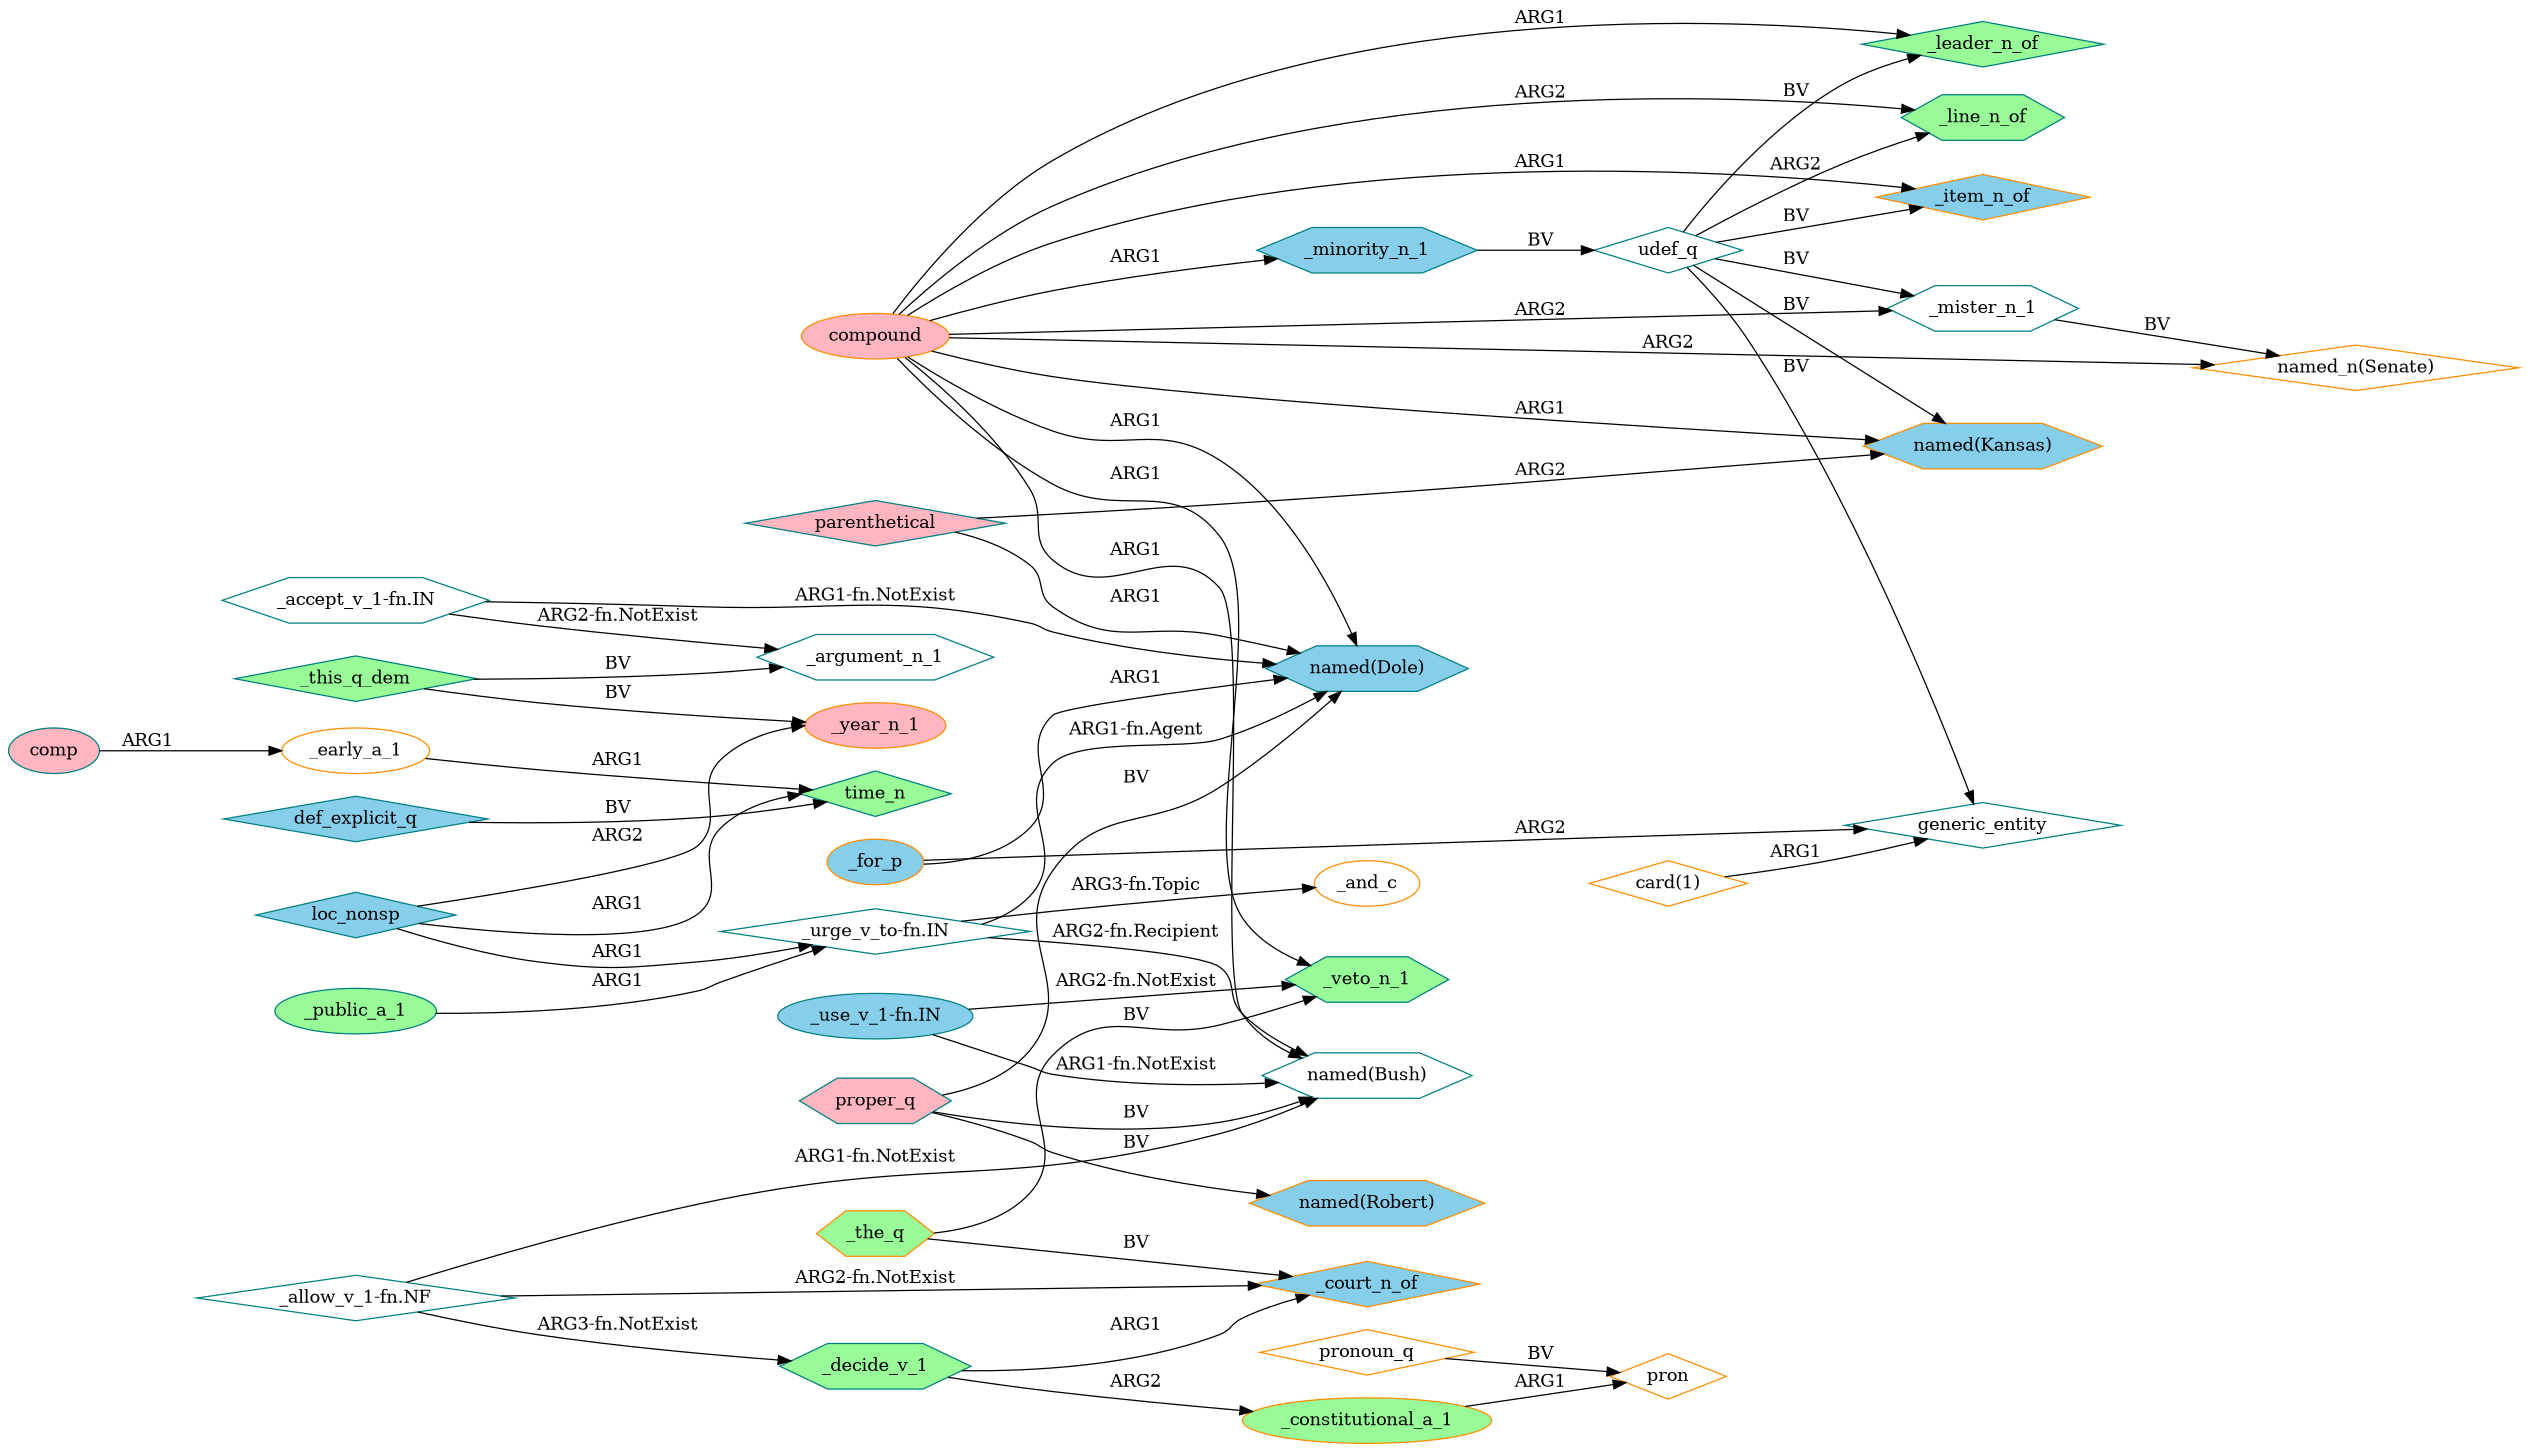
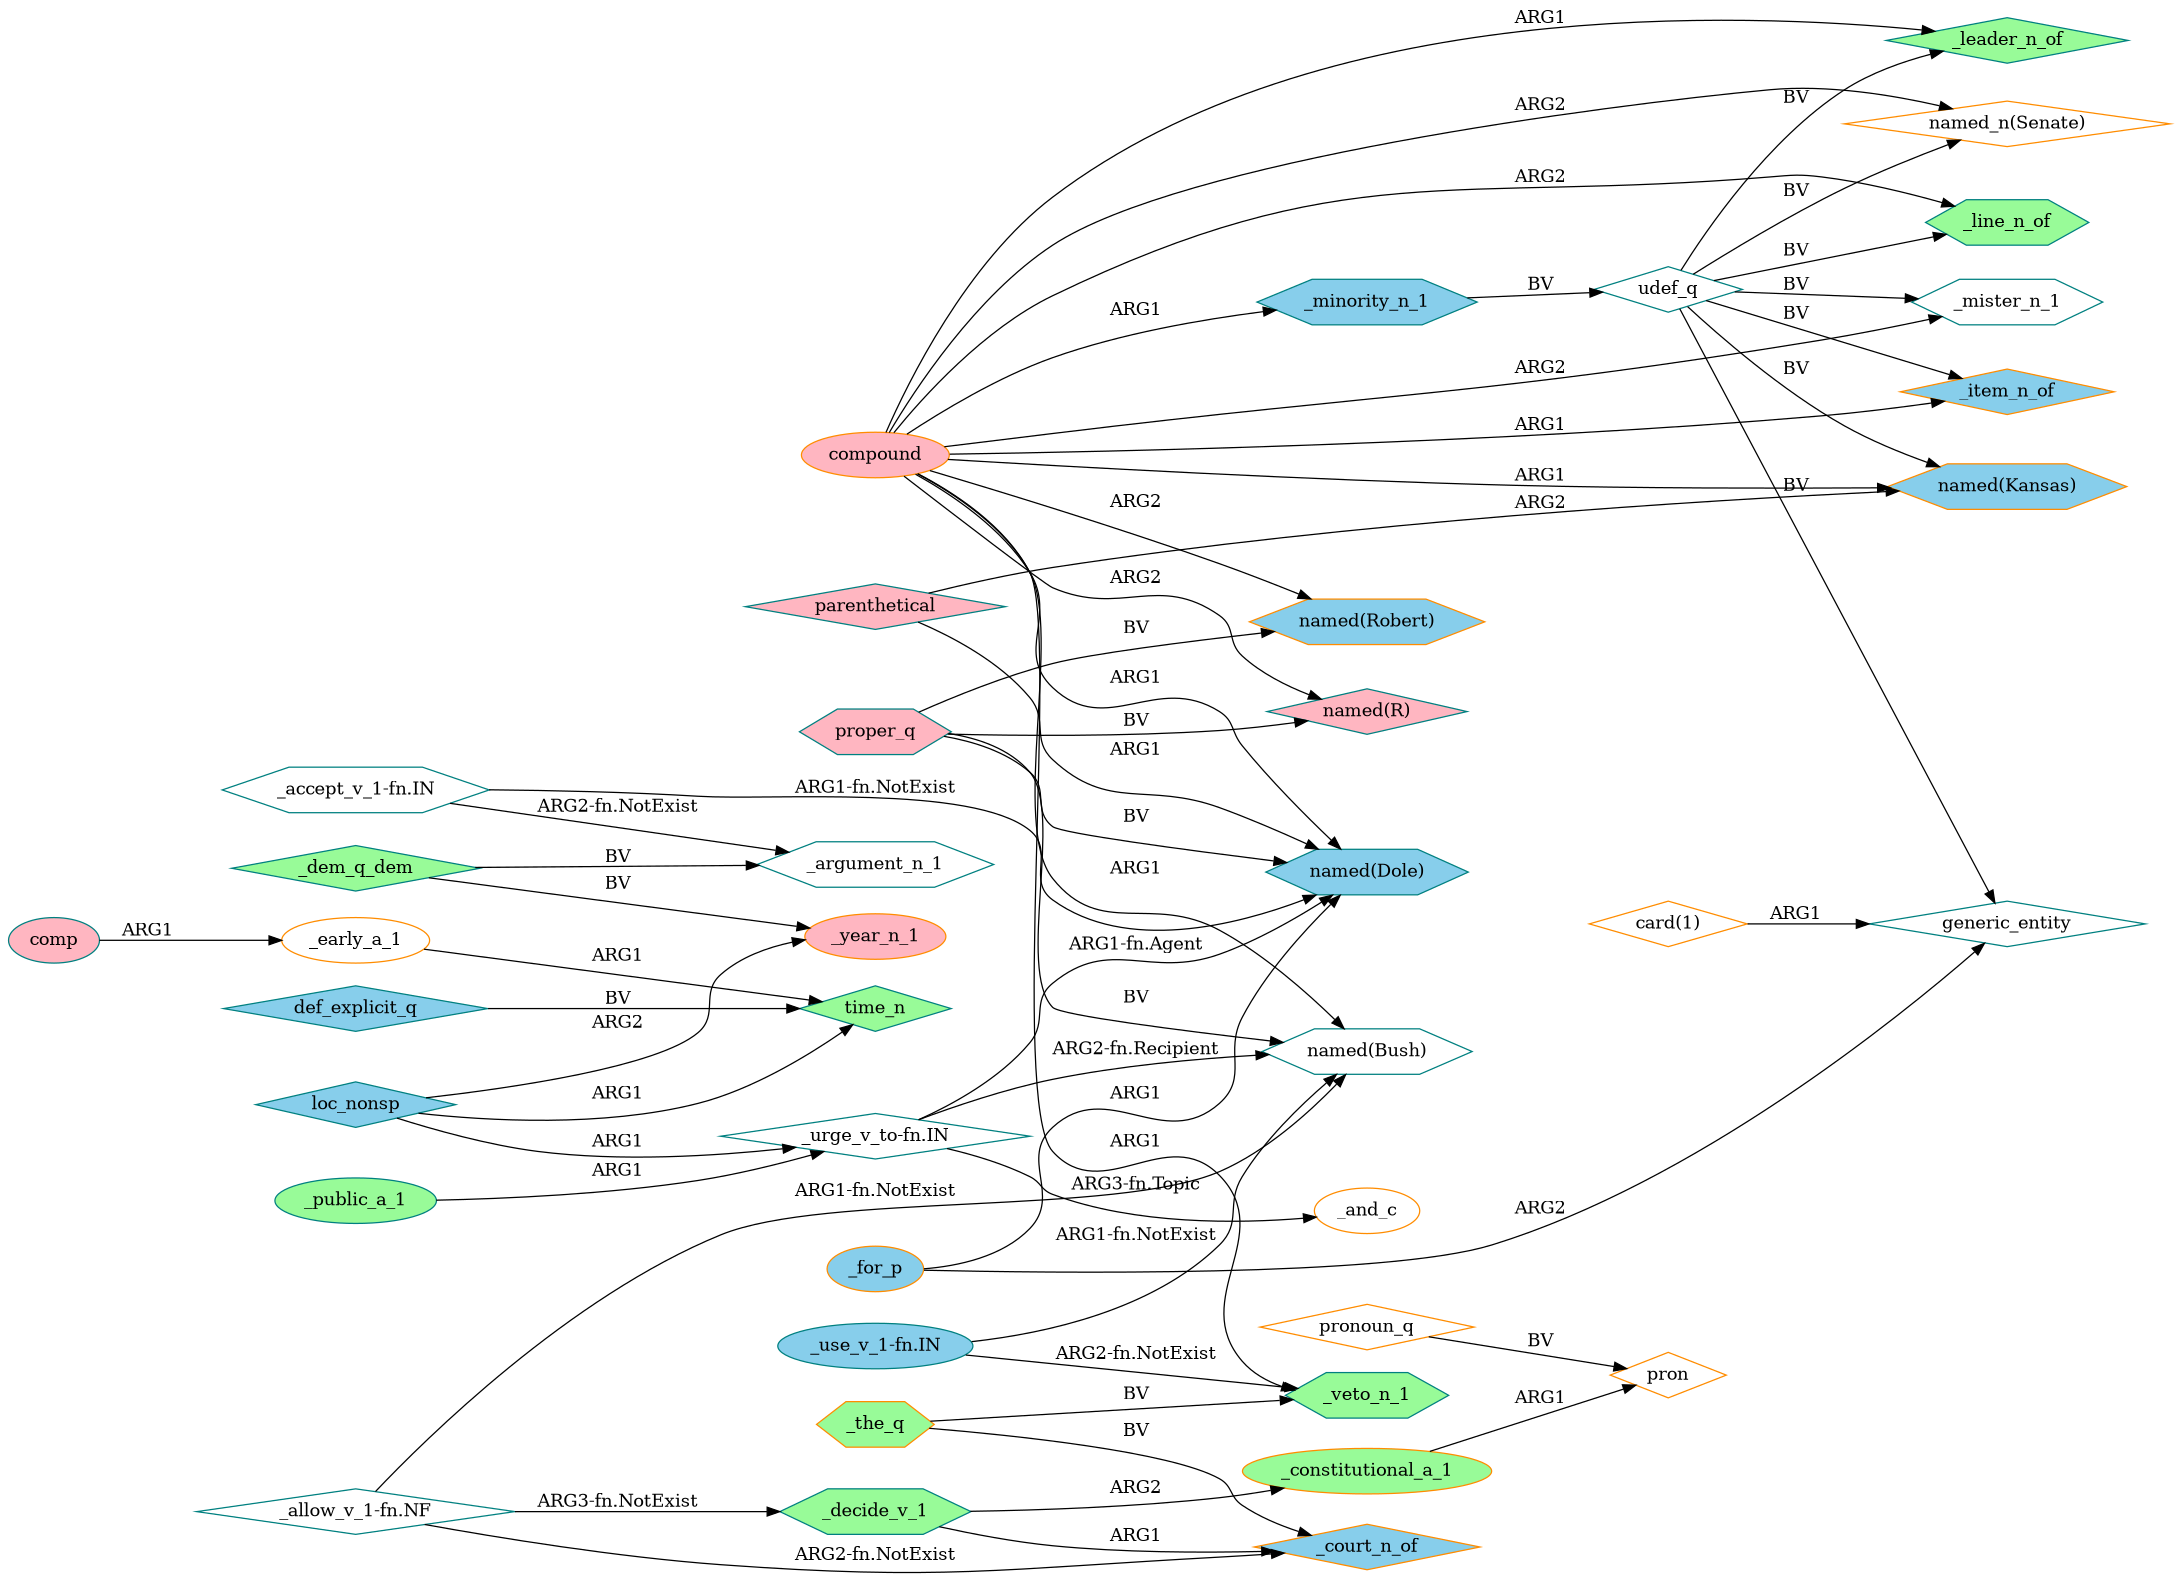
edge "udef_q" -> "_line_n_of": label "ARG2" -> "BV"
edge "_mister_n_1" -> "named_n(Senate)": now "udef_q" -> "named_n(Senate)"
edge "compound" -> "named(Robert)": added, label "ARG2"
node "_this_q_dem": label "_this_q_dem" -> "_dem_q_dem"
node "named(R)": added
